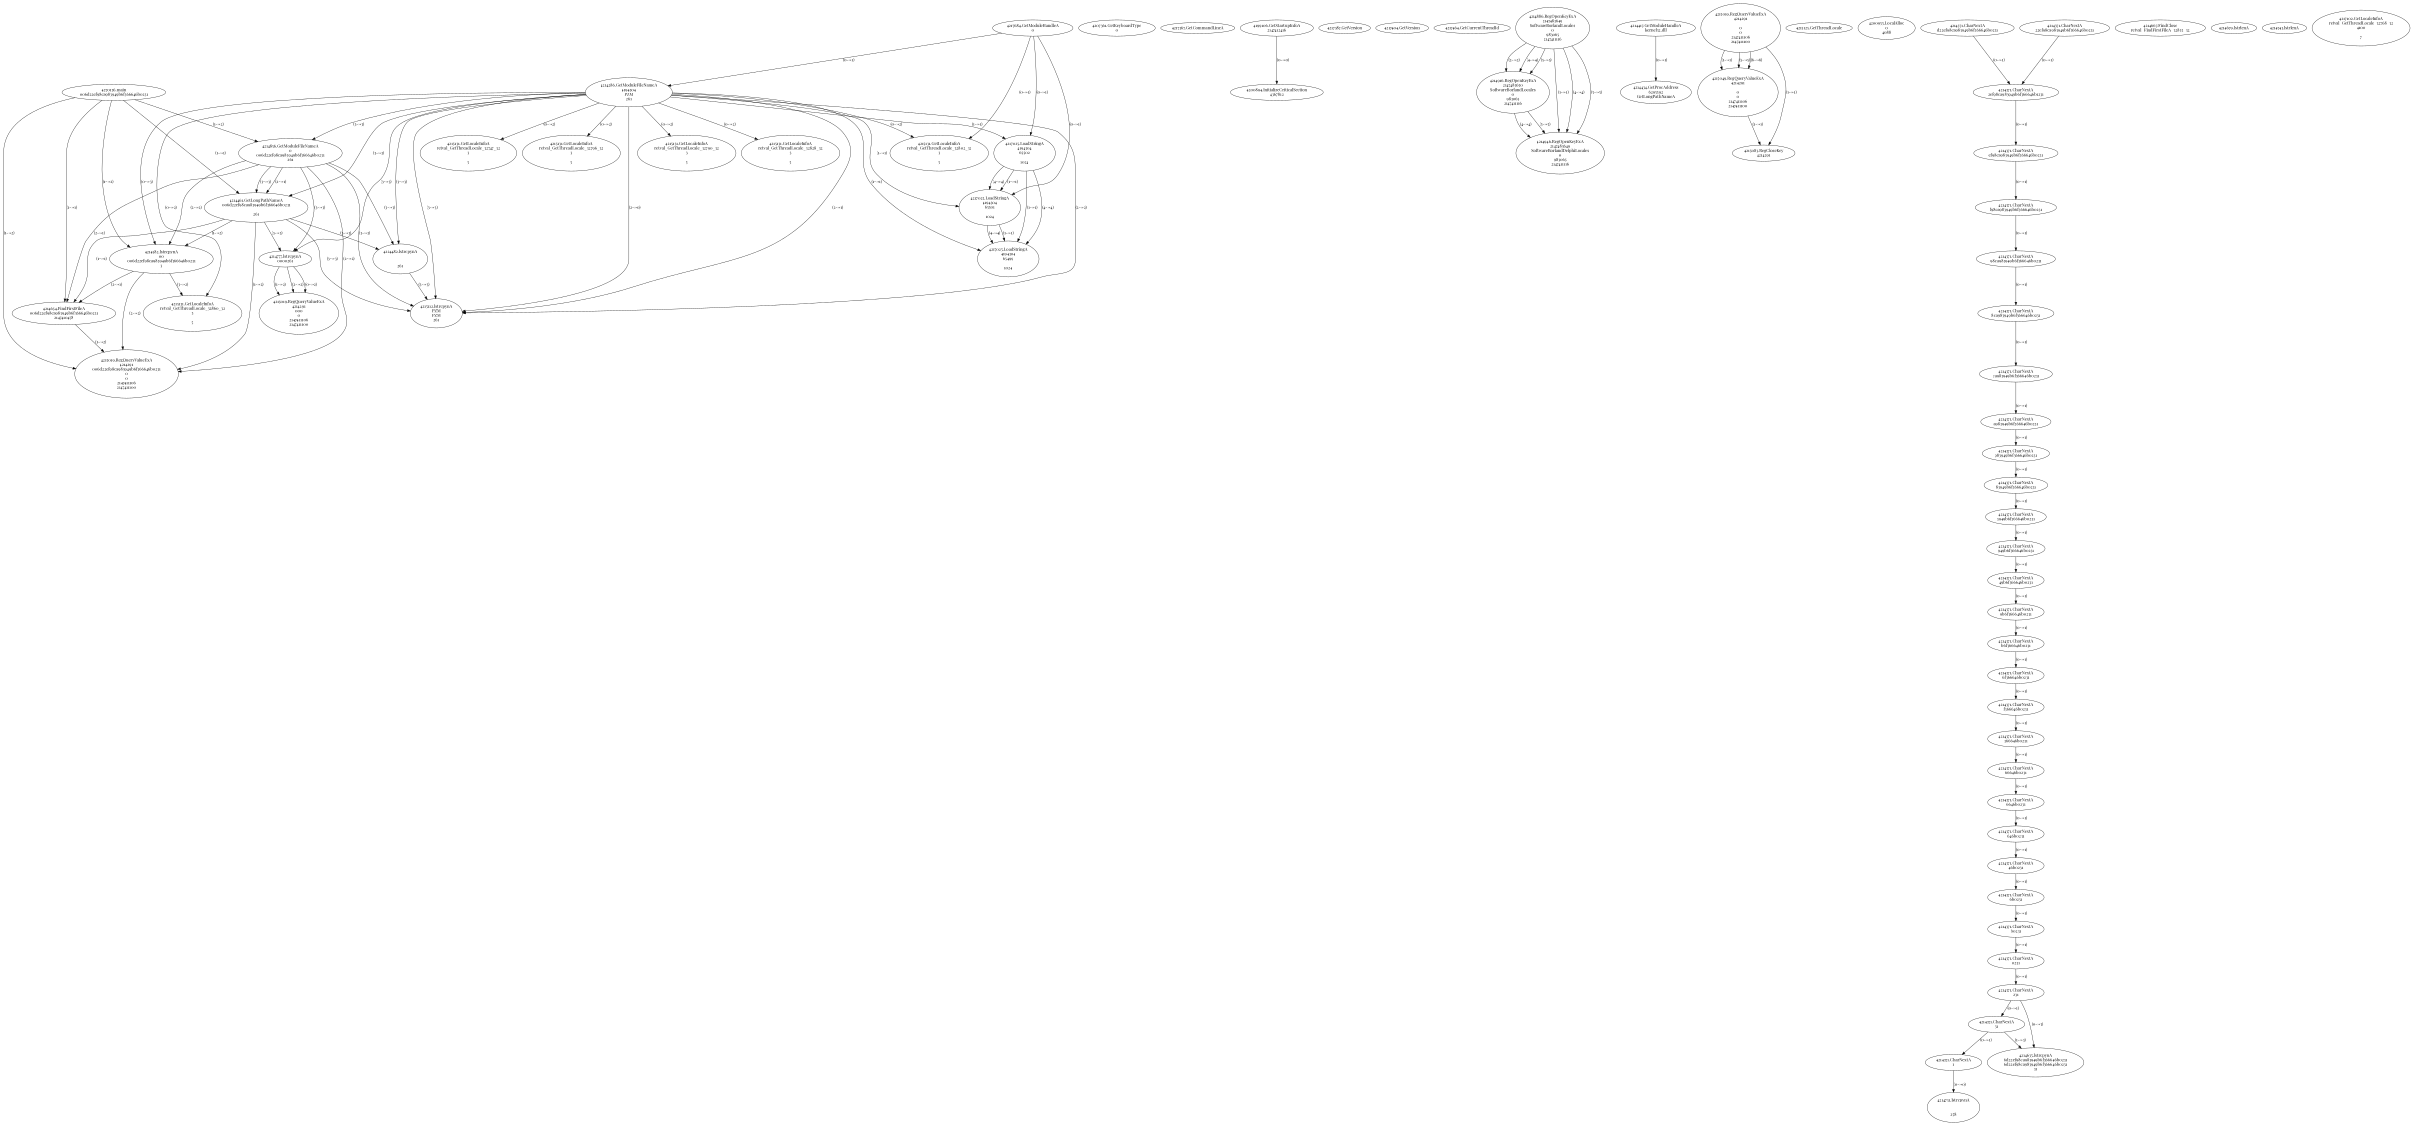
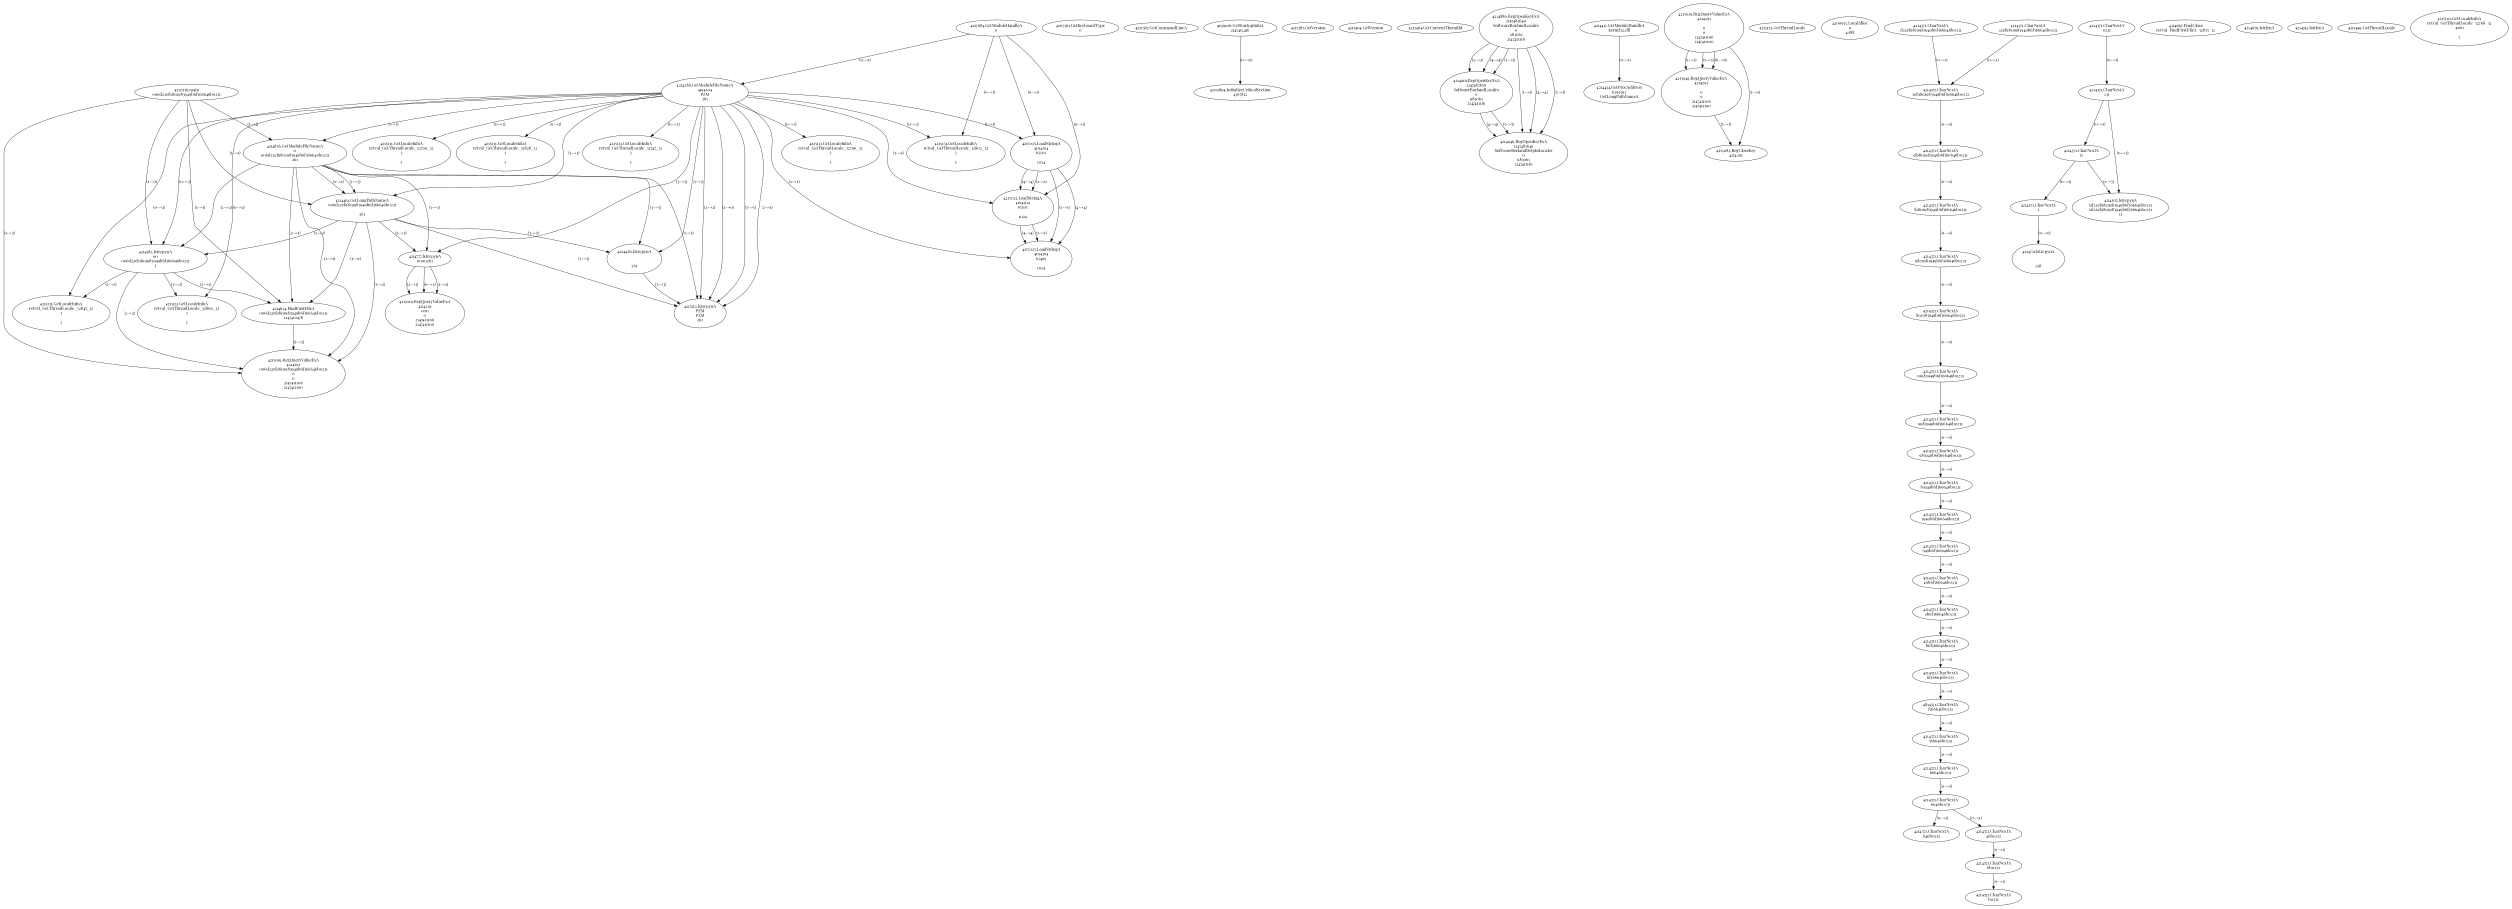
node "4217449.GetThreadLocale": added
node "4214371.CharNextA 2ef98ca983949b6f366646b1231": label "4214371.CharNextA 2ef98ca983949b6f366646b1231" -> "4214371.CharNextA 2ef98ca983949b6f366646b0231"
node "4215131.GetLocaleInfoA retval_GetThreadLocale_32845_32 3 5": added
node "4214371.CharNextA f366646b0231": label "4214371.CharNextA f366646b0231" -> "4814371.CharNextA f366646b0231"
edge "4214371.CharNextA 646b0231" -> "4214371.CharNextA 46b0231": now "4214371.CharNextA 6646b0231" -> "4214371.CharNextA 46b0231"
edge "4214371.CharNextA b0231" -> "4214371.CharNextA 0231": removed, label "(0-->1)"
